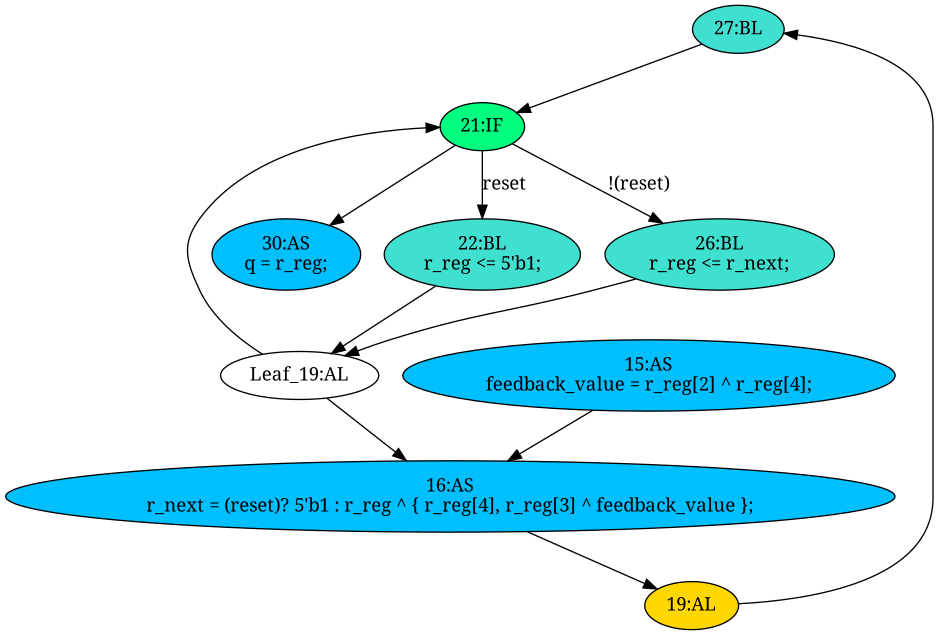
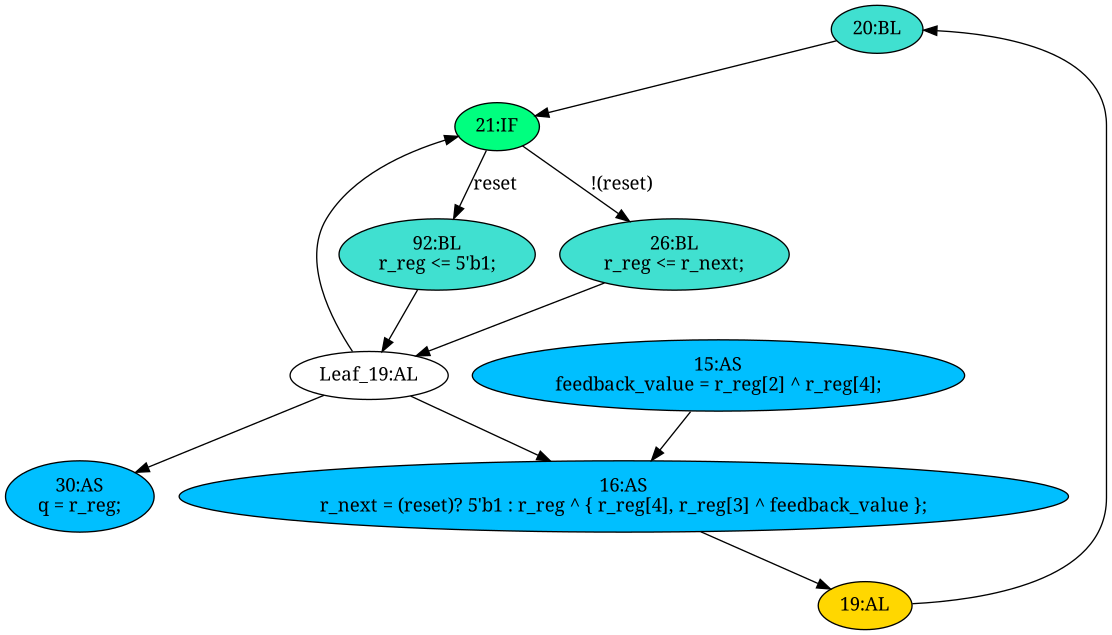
node "27:BL": label "27:BL" -> "20:BL"
edge "21:IF" -> "30:AS q = r_reg;": now "Leaf_19:AL" -> "30:AS q = r_reg;"
node "22:BL r_reg <= 5'b1;": label "22:BL r_reg <= 5'b1;" -> "92:BL r_reg <= 5'b1;"
